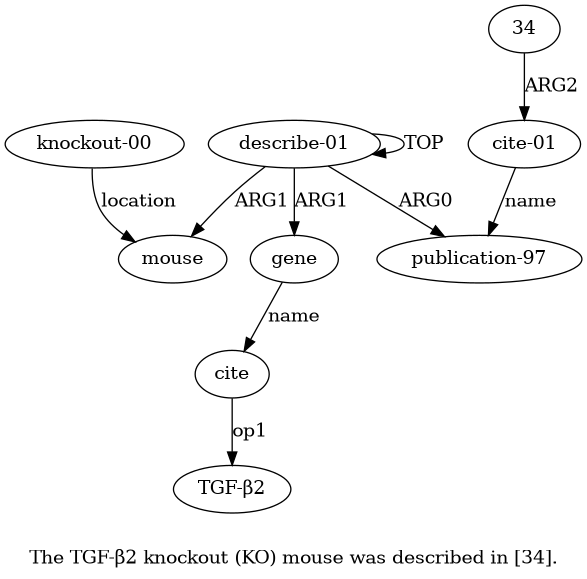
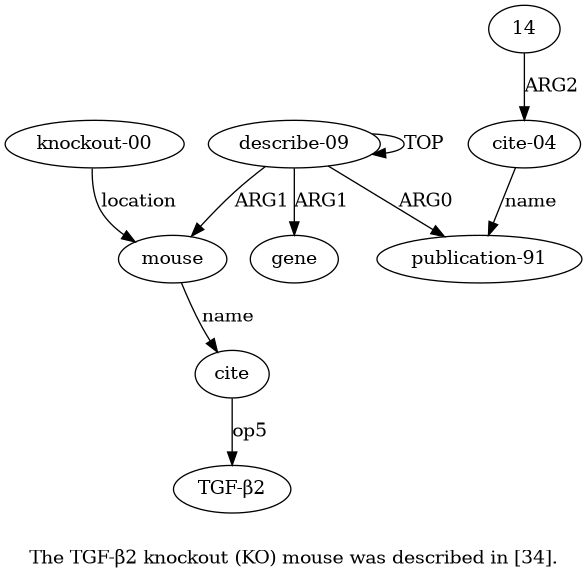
node "34": label "34" -> "14"
node "describe-01": label "describe-01" -> "describe-09"
node "cite-01": label "cite-01" -> "cite-04"
node "publication-97": label "publication-97" -> "publication-91"
edge "gene" -> "cite": now "mouse" -> "cite"
edge "cite" -> "TGF-β2": label "op1" -> "op5"
